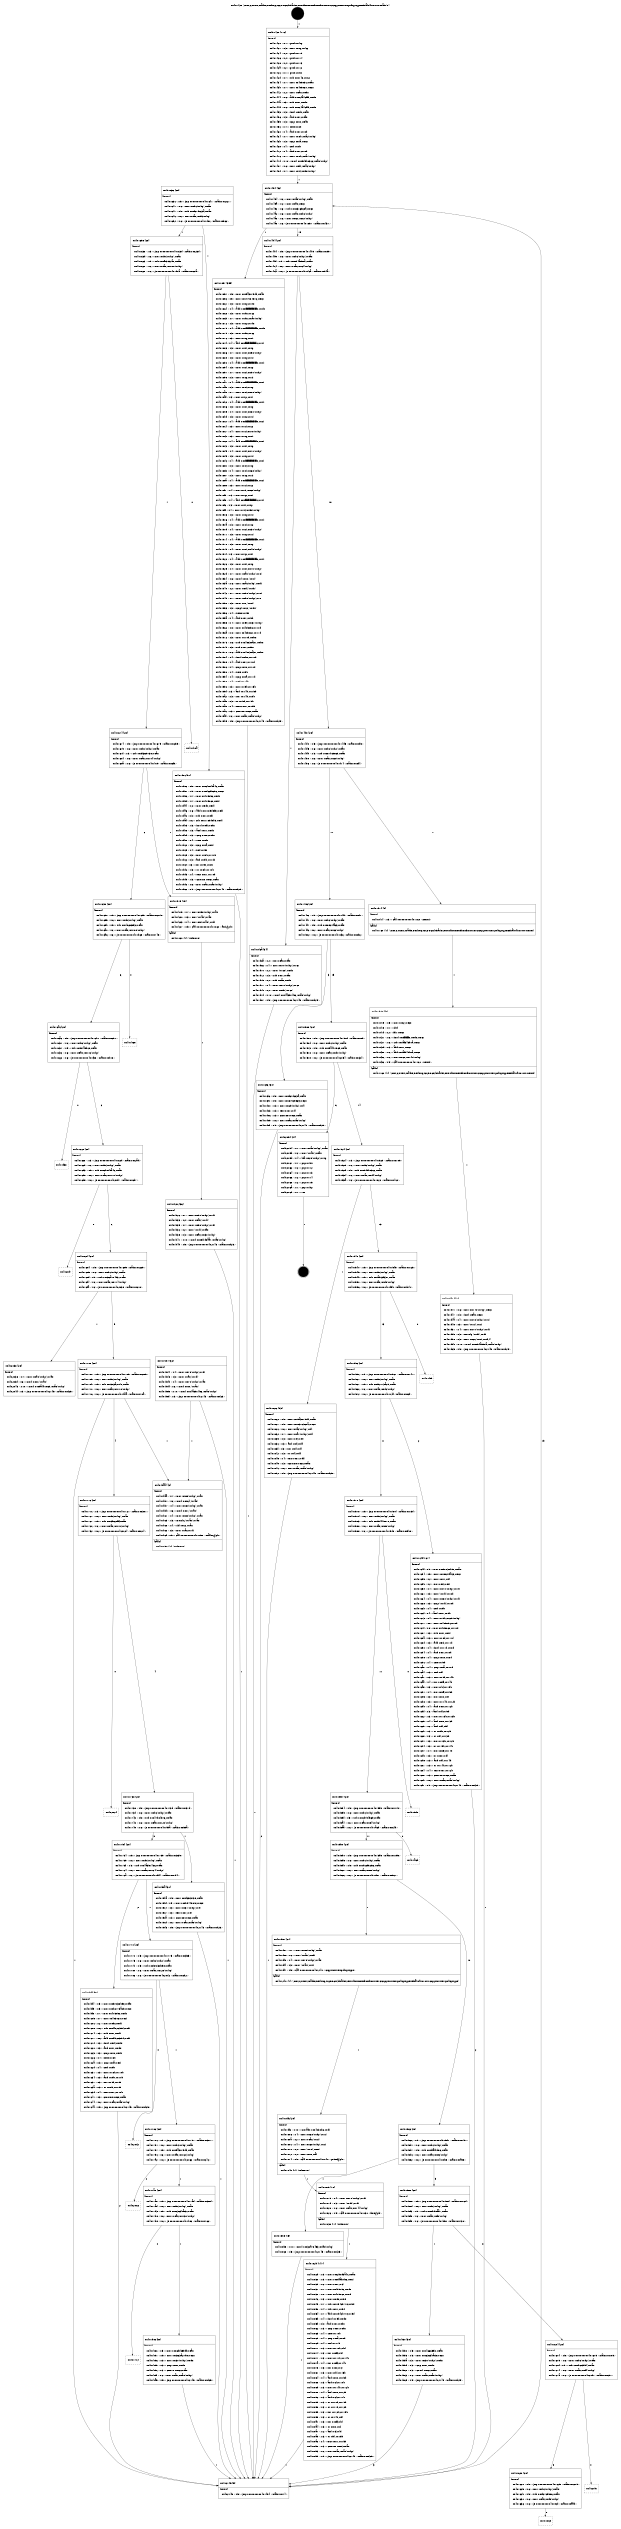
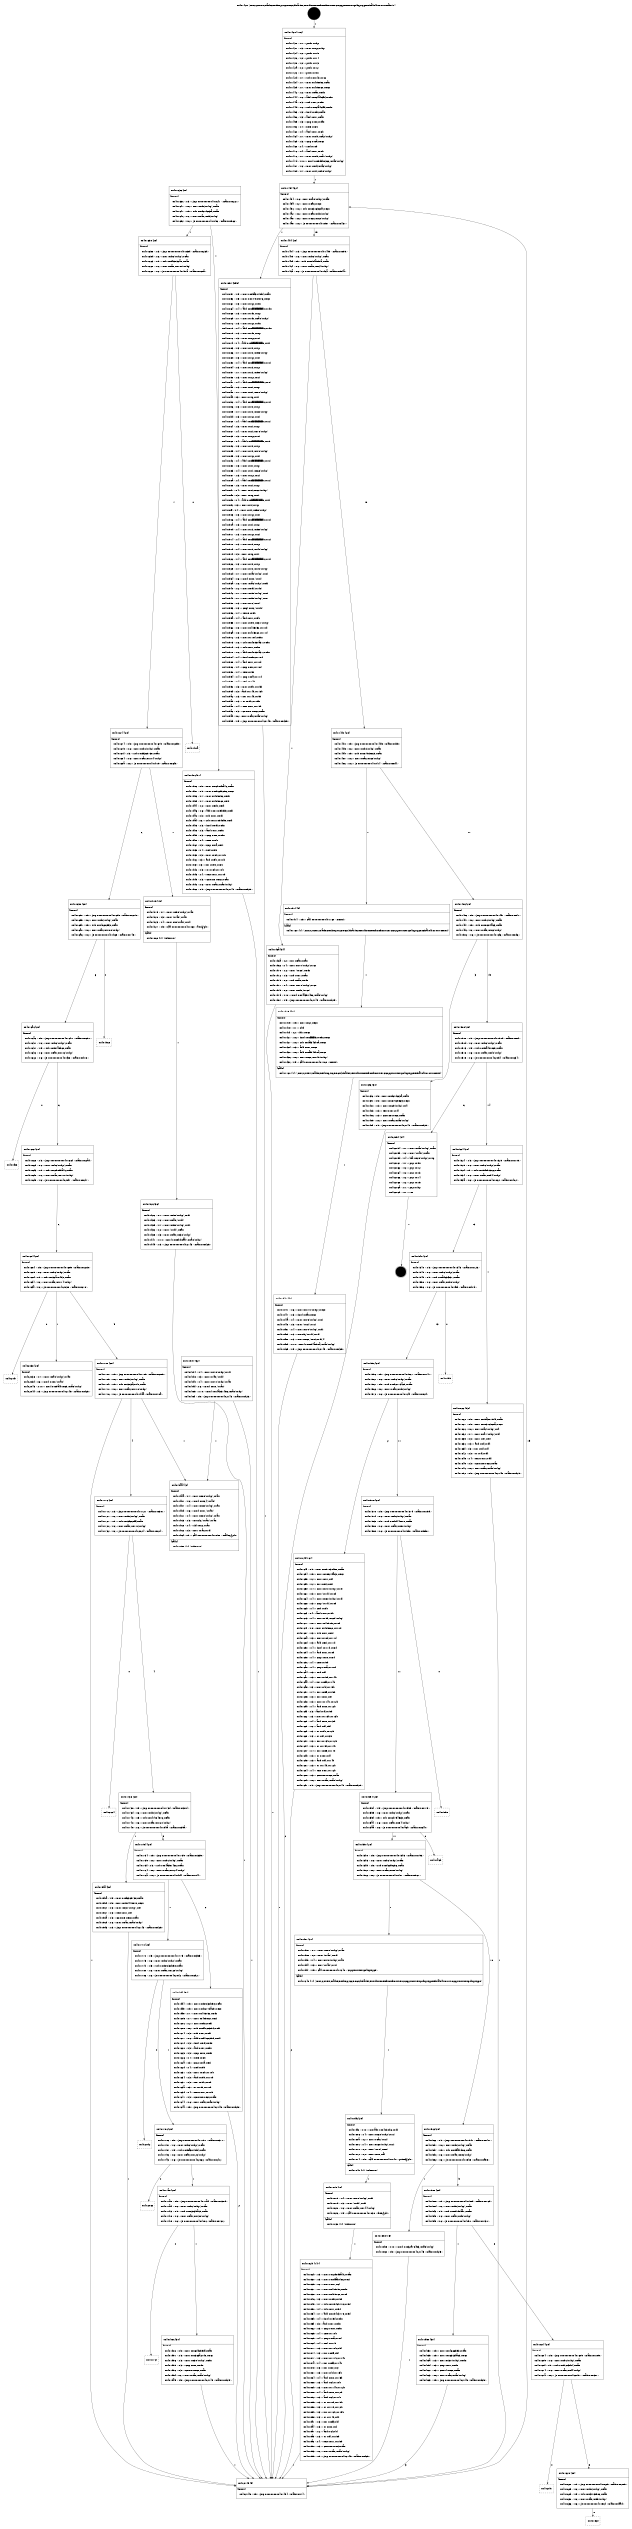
edge "0x4016c8 [28]" -> "0x4020f7": now "0x4016e4 [28]" -> "0x4020f7"
